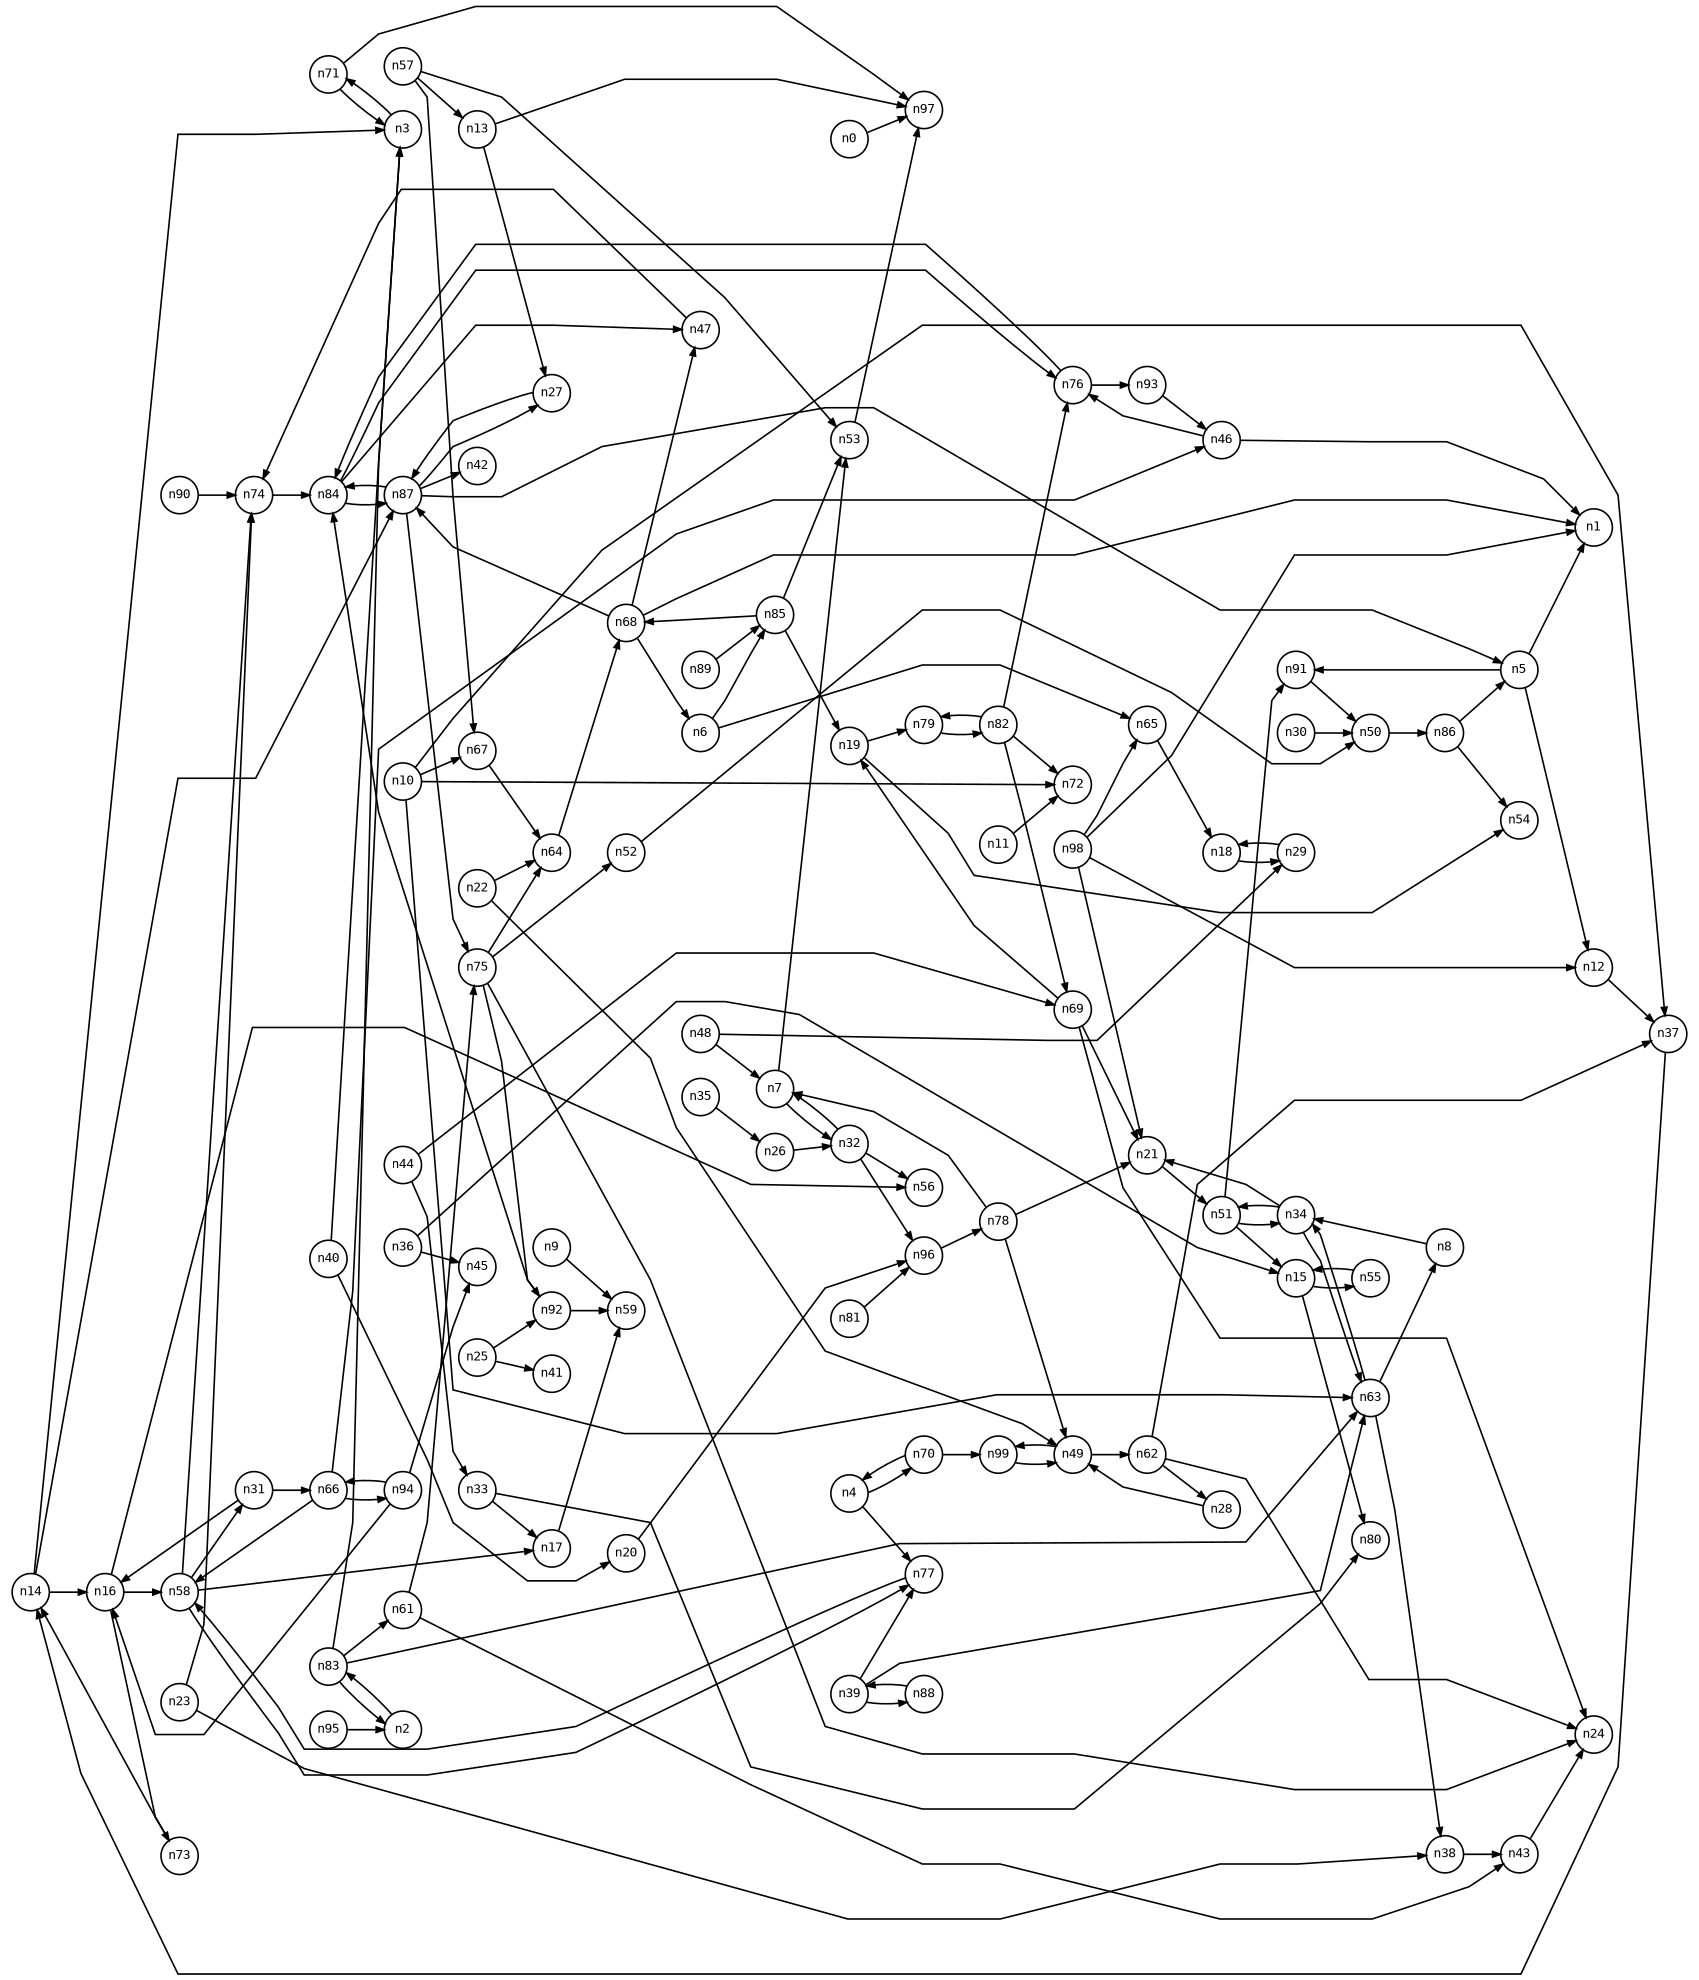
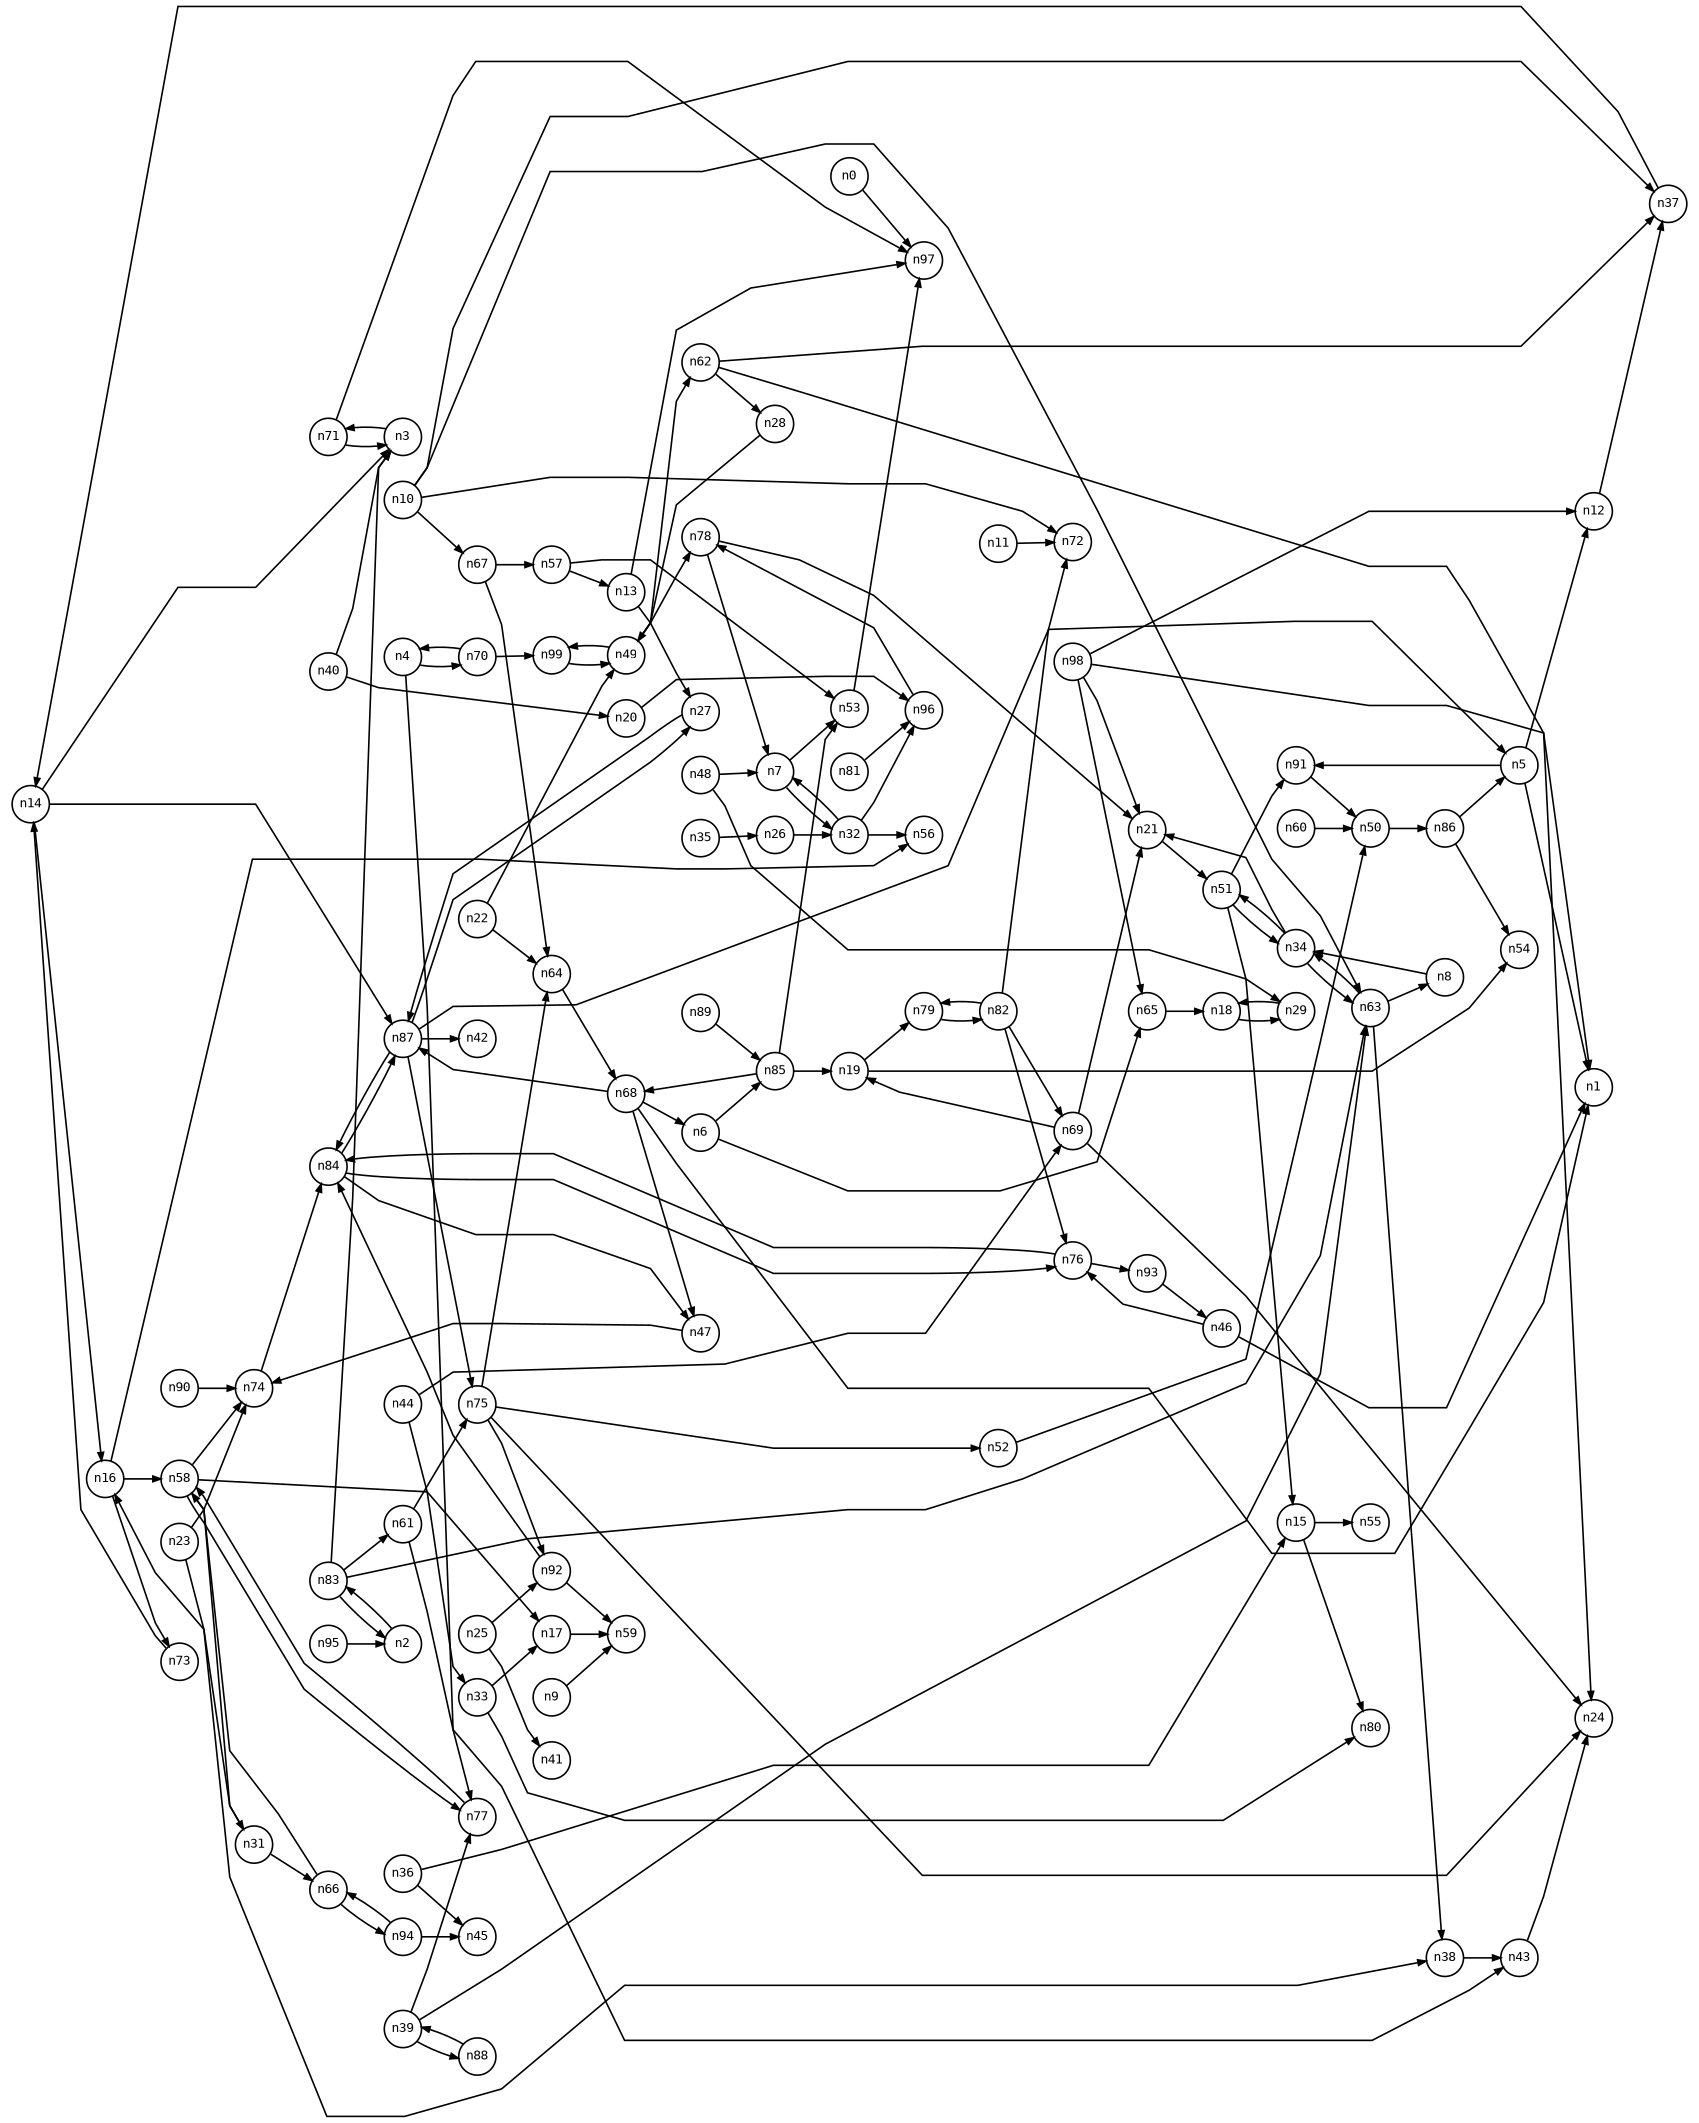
edge "n57" -> "n67": reversed
edge "n66" -> "n46": removed
node "n30": label "n30" -> "n60"
edge "n55" -> "n15": removed
edge "n78" -> "n49": reversed
edge "n94" -> "n16": removed
